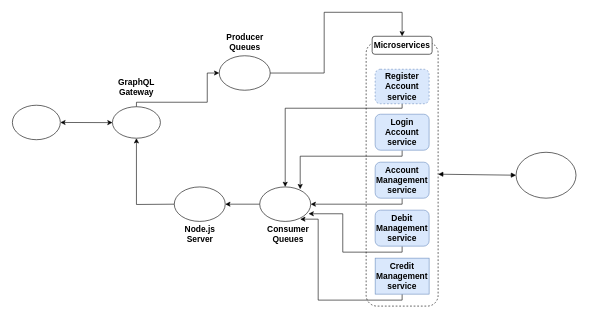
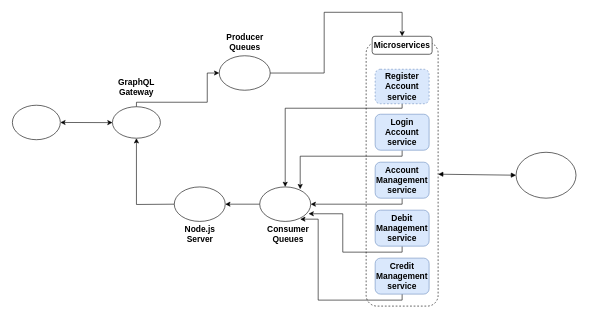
node "Credit Management service": shape rectangle -> rounded rectangle
